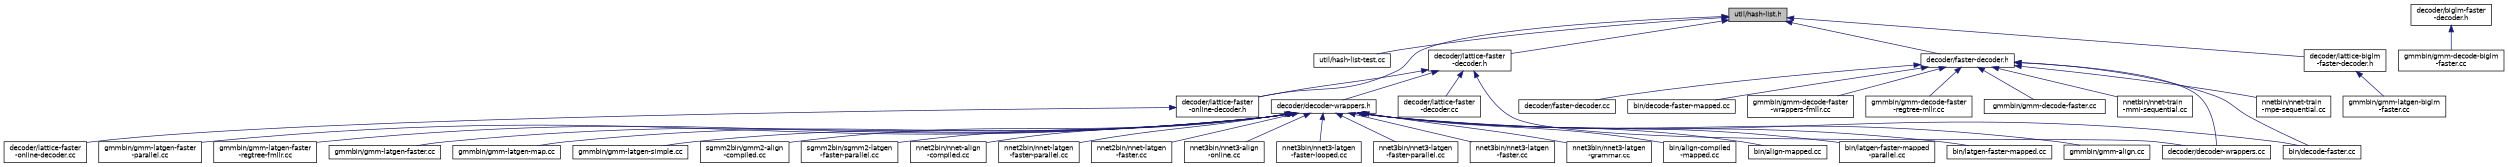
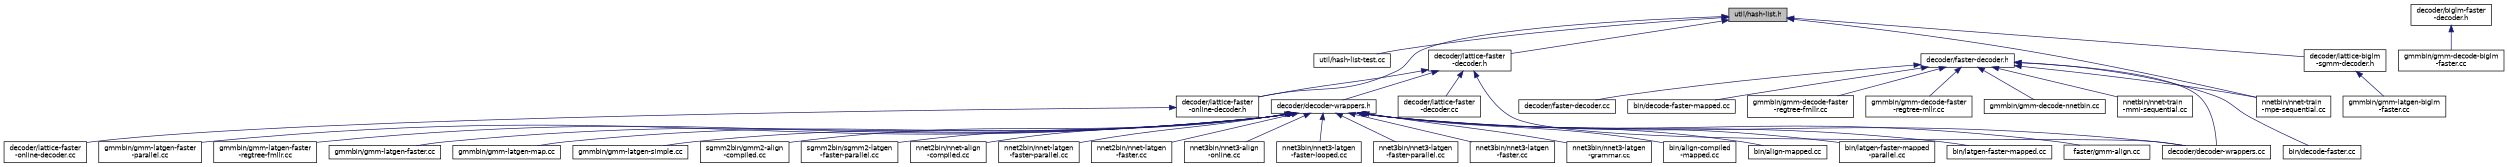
edge "decoder/faster-decoder.h" -> "util/hash-list.h": now "nnetbin/nnet-train -mpe-sequential.cc" -> "util/hash-list.h"
node "decoder/lattice-biglm -faster-decoder.h": label "decoder/lattice-biglm -faster-decoder.h" -> "decoder/lattice-biglm -sgmm-decoder.h"
node "gmmbin/gmm-decode-faster -wrappers-fmllr.cc": label "gmmbin/gmm-decode-faster -wrappers-fmllr.cc" -> "gmmbin/gmm-decode-faster -regtree-fmllr.cc"
node "gmmbin/gmm-decode-faster.cc": label "gmmbin/gmm-decode-faster.cc" -> "gmmbin/gmm-decode-nnetbin.cc"
edge "bin/decode-faster.cc" -> "decoder/decoder-wrappers.h": now "decoder/decoder-wrappers.cc" -> "decoder/decoder-wrappers.h"
node "gmmbin/gmm-align.cc": label "gmmbin/gmm-align.cc" -> "faster/gmm-align.cc"
